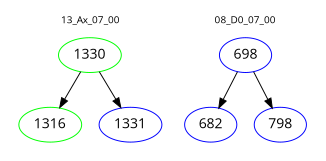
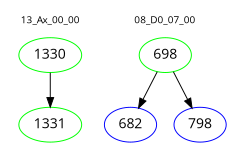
cluster "13_Ax_07_00": label "13_Ax_07_00" -> "13_Ax_00_00"
node "698": color blue -> green
node "1316": removed
node "1331": color blue -> green
